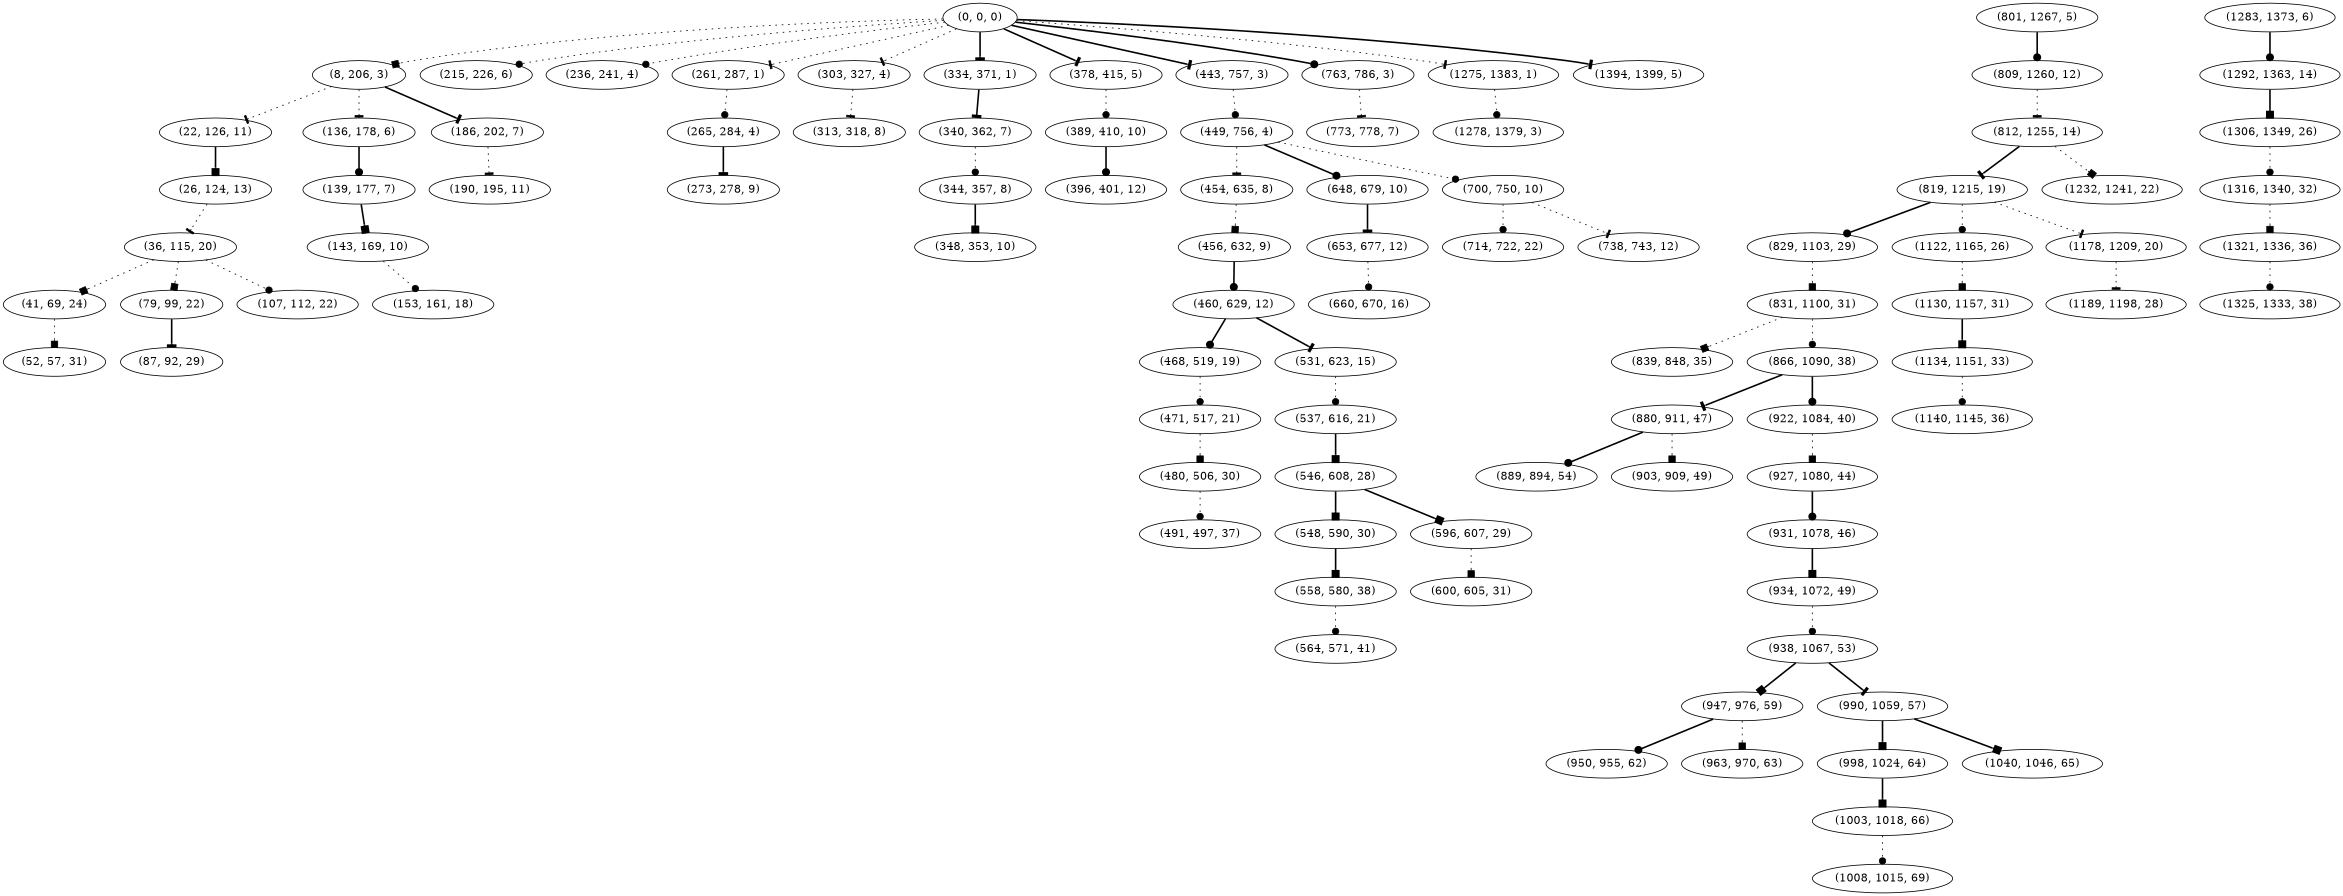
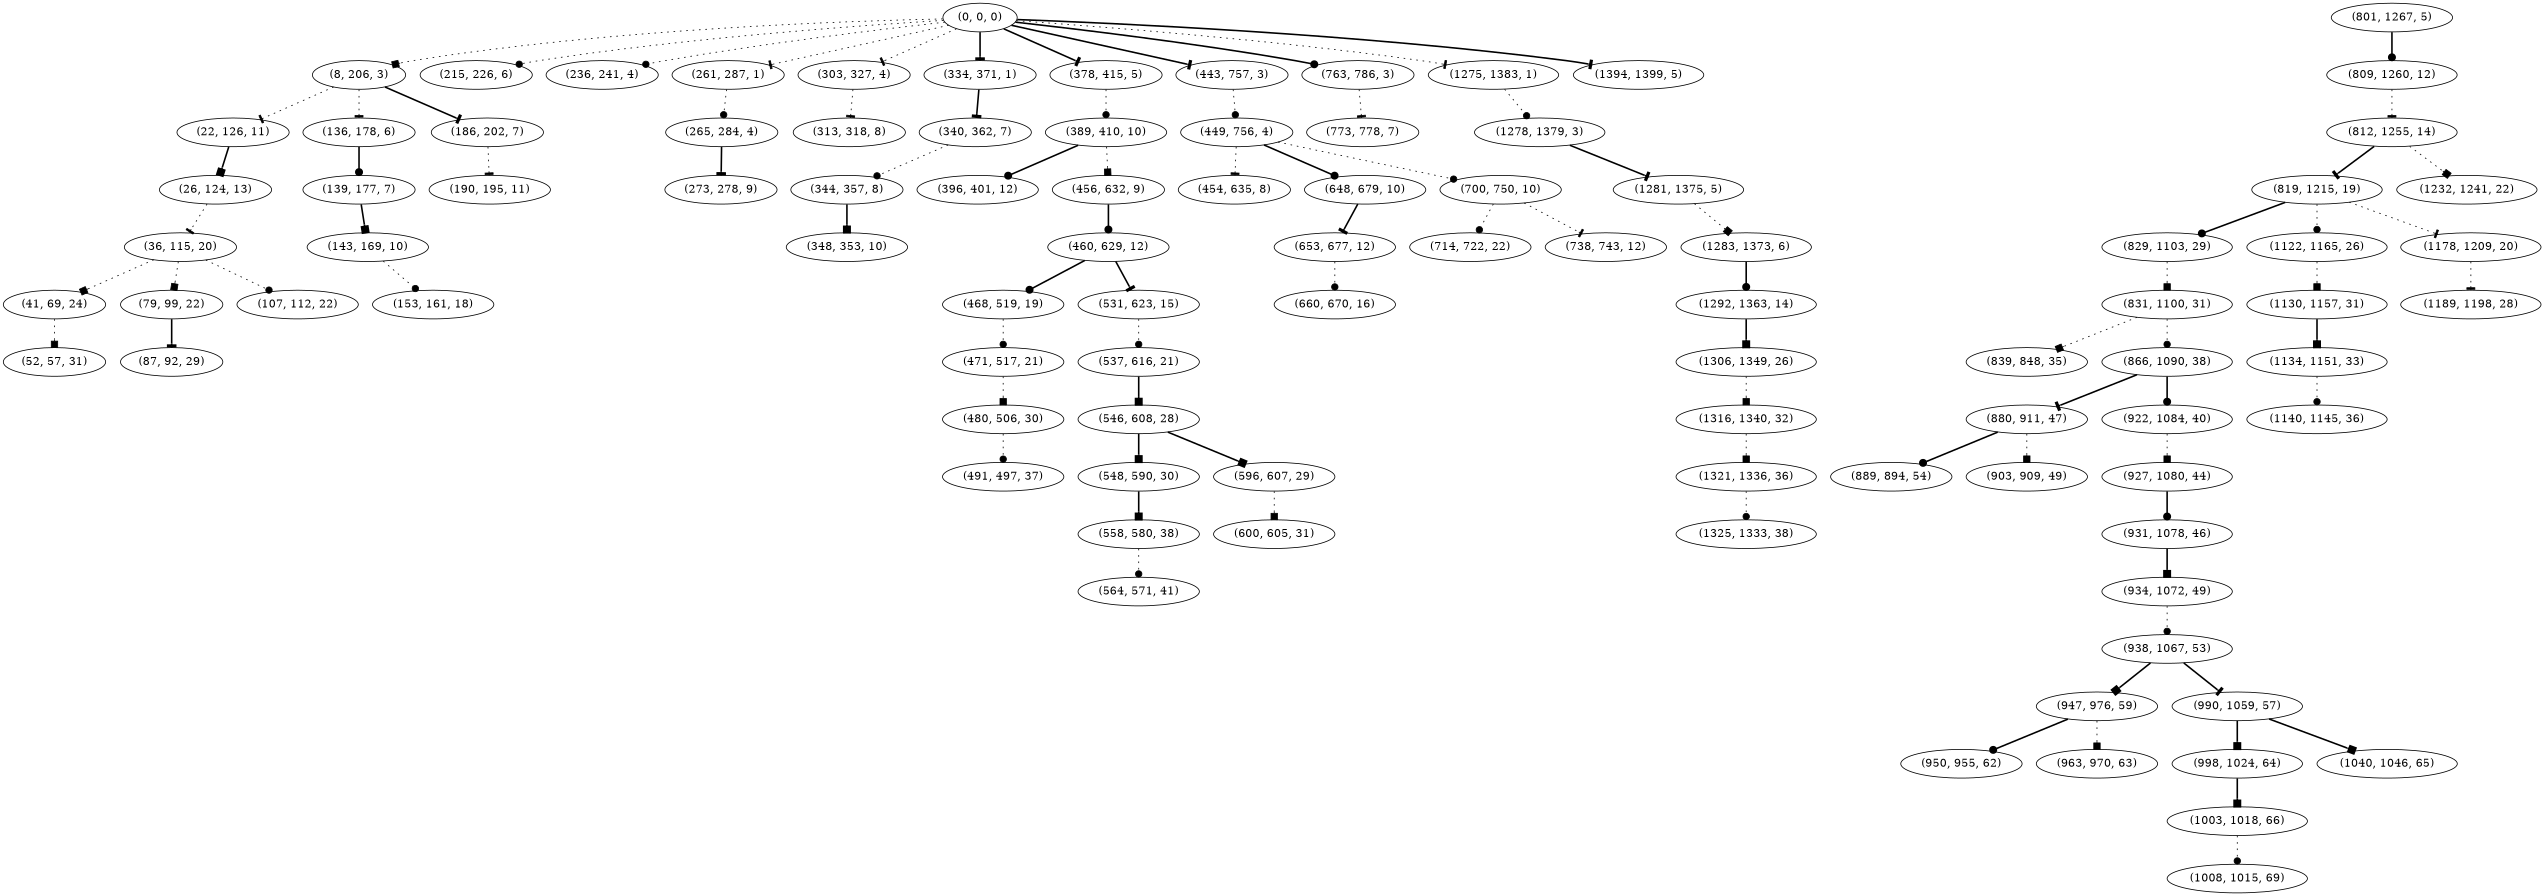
edge "(1306, 1349, 26)" -> "(1316, 1340, 32)": arrowhead dot -> box
node "(1281, 1375, 5)": added
edge "(454, 635, 8)" -> "(456, 632, 9)": now "(389, 410, 10)" -> "(456, 632, 9)"
